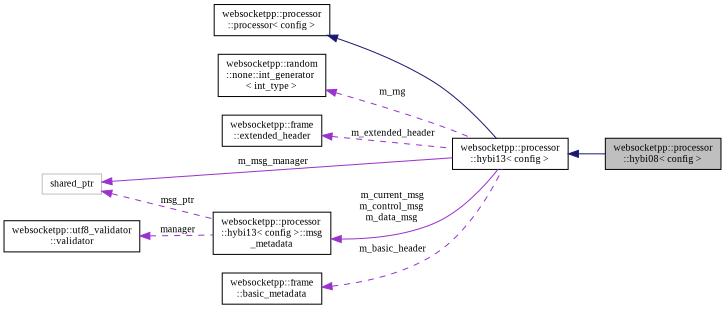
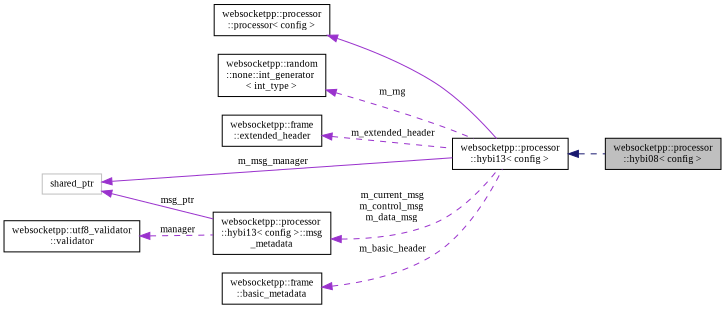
edge "websocketpp::processor ::hybi13< config >" -> "websocketpp::processor ::processor< config >": color midnightblue -> darkorchid3
edge "websocketpp::processor ::hybi08< config >" -> "websocketpp::processor ::hybi13< config >": style solid -> dashed
edge "websocketpp::processor ::hybi13< config >::msg _metadata" -> "shared_ptr": style dashed -> solid
edge "websocketpp::processor ::hybi13< config >" -> "websocketpp::processor ::hybi13< config >::msg _metadata": style solid -> dashed
